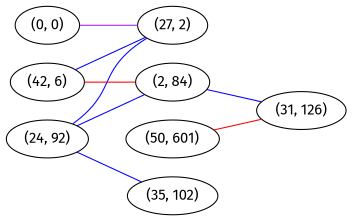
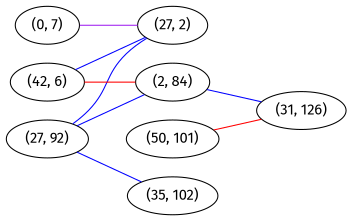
node "(0, 0)": label "(0, 0)" -> "(0, 7)"
node "(24, 92)": label "(24, 92)" -> "(27, 92)"
node "(50, 601)": label "(50, 601)" -> "(50, 101)"
